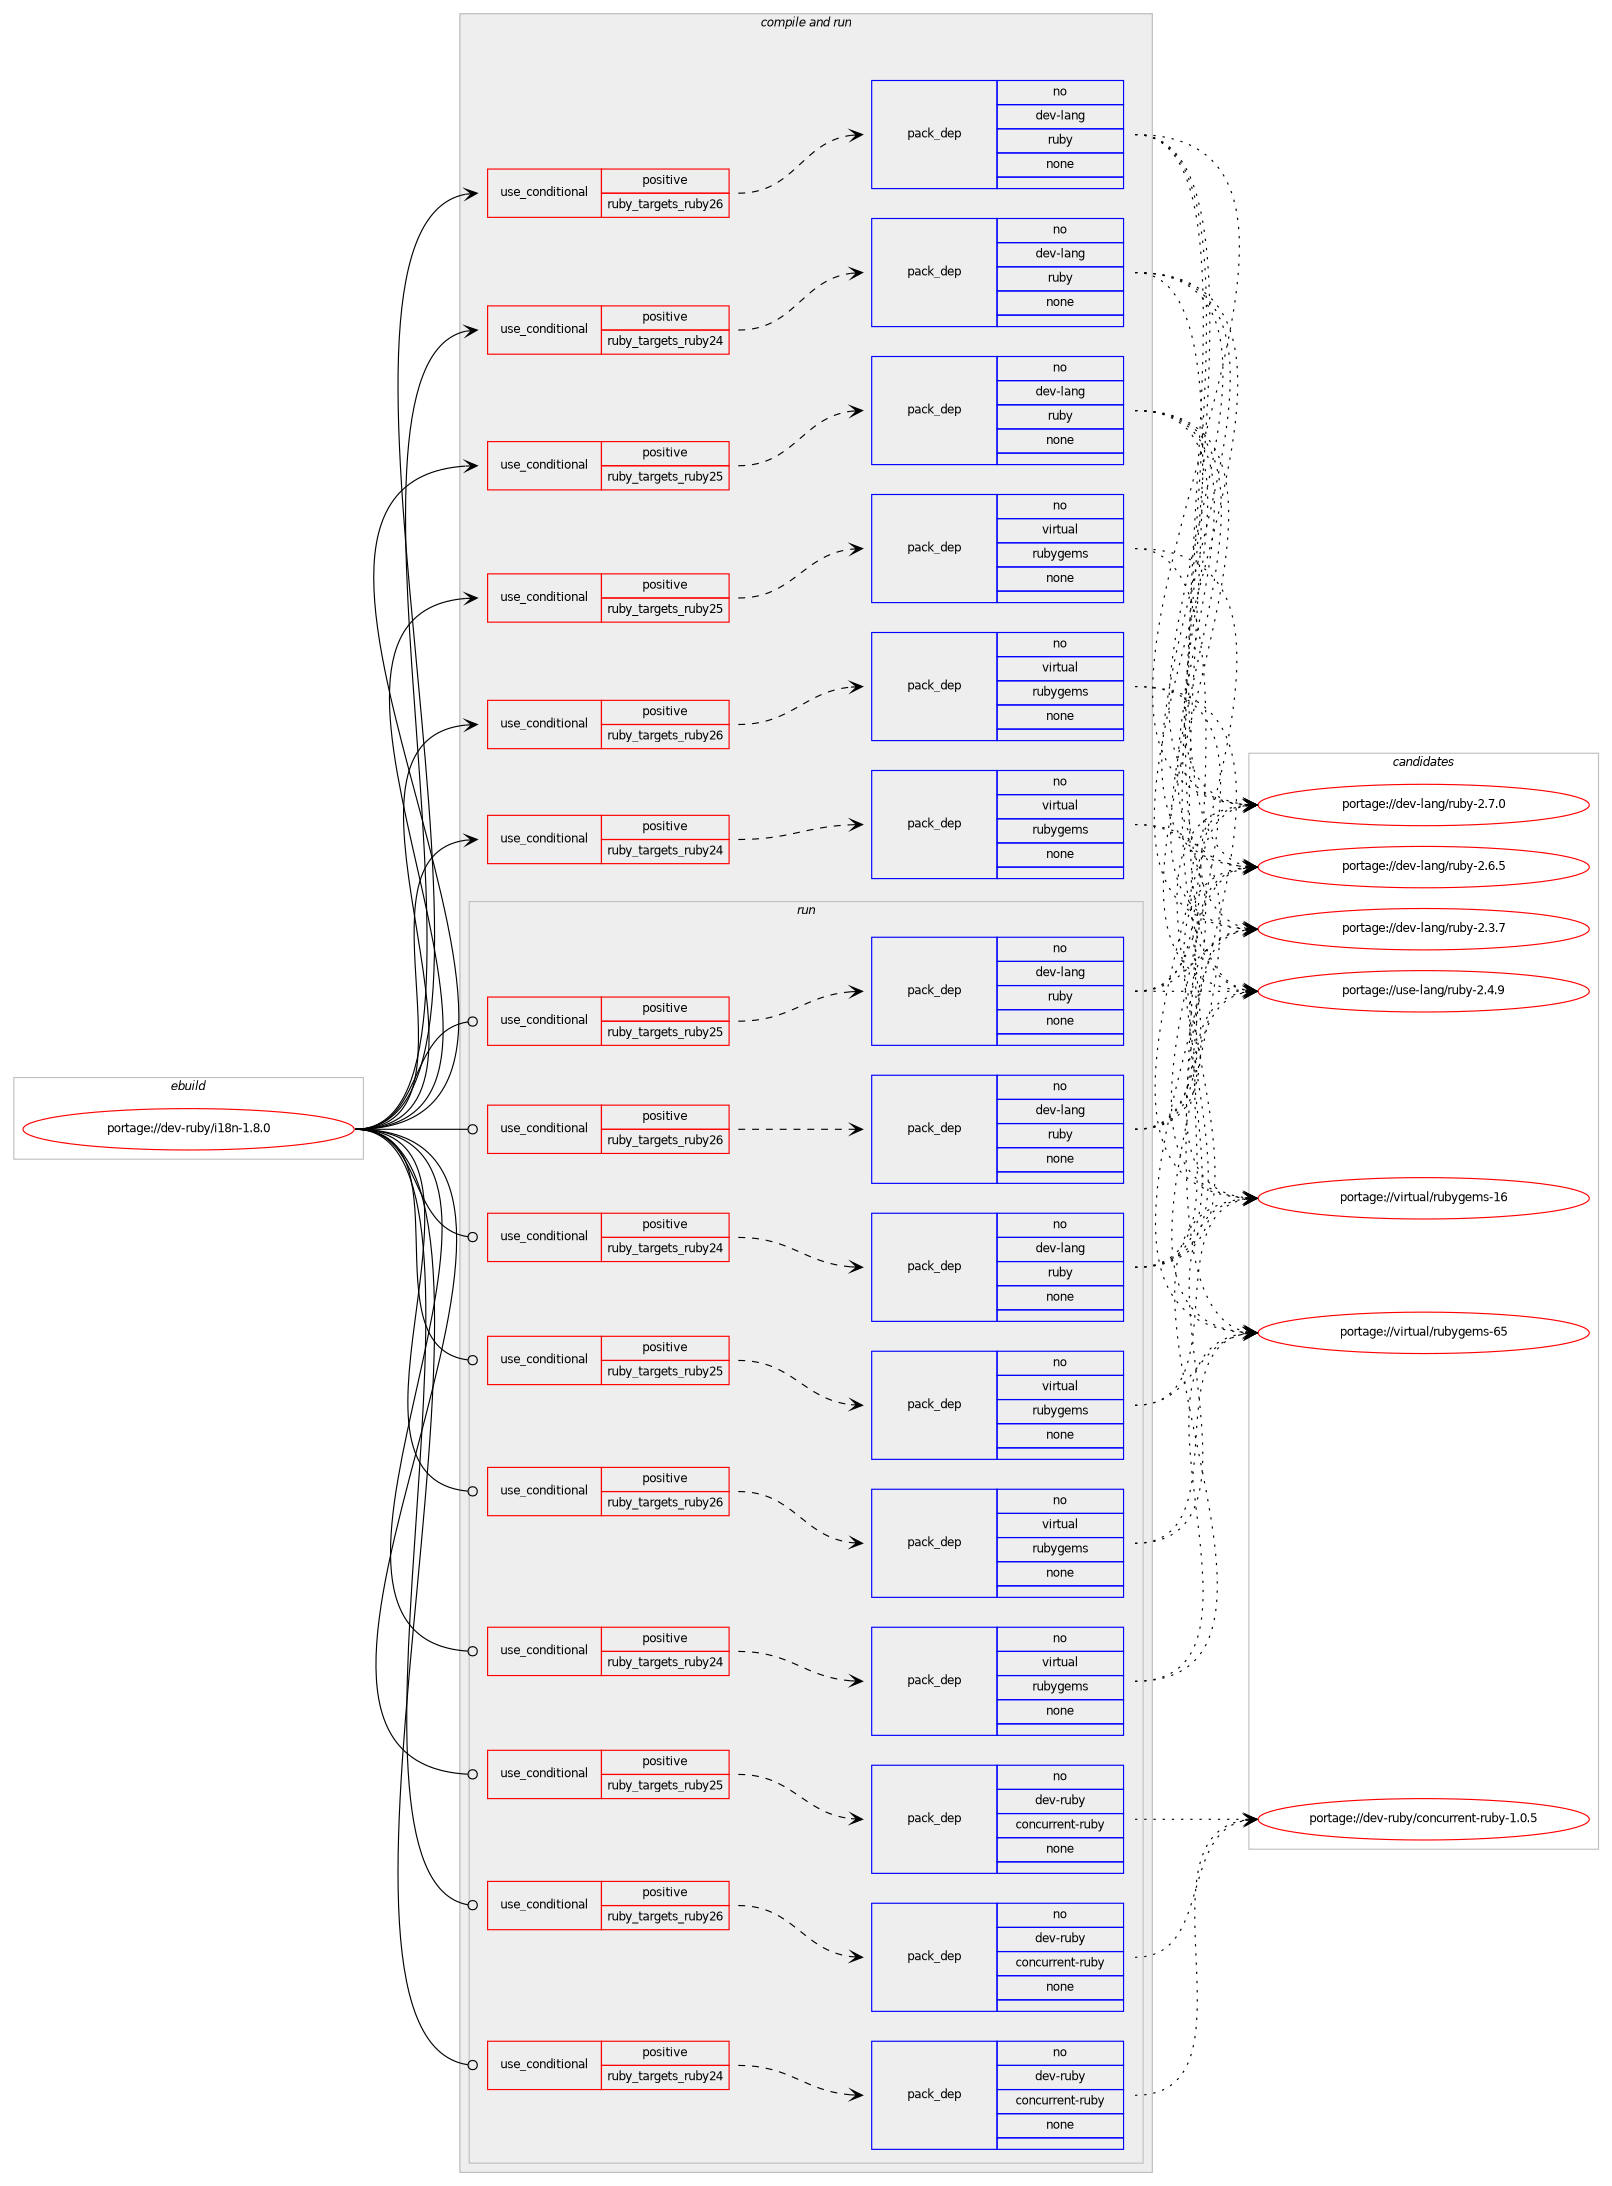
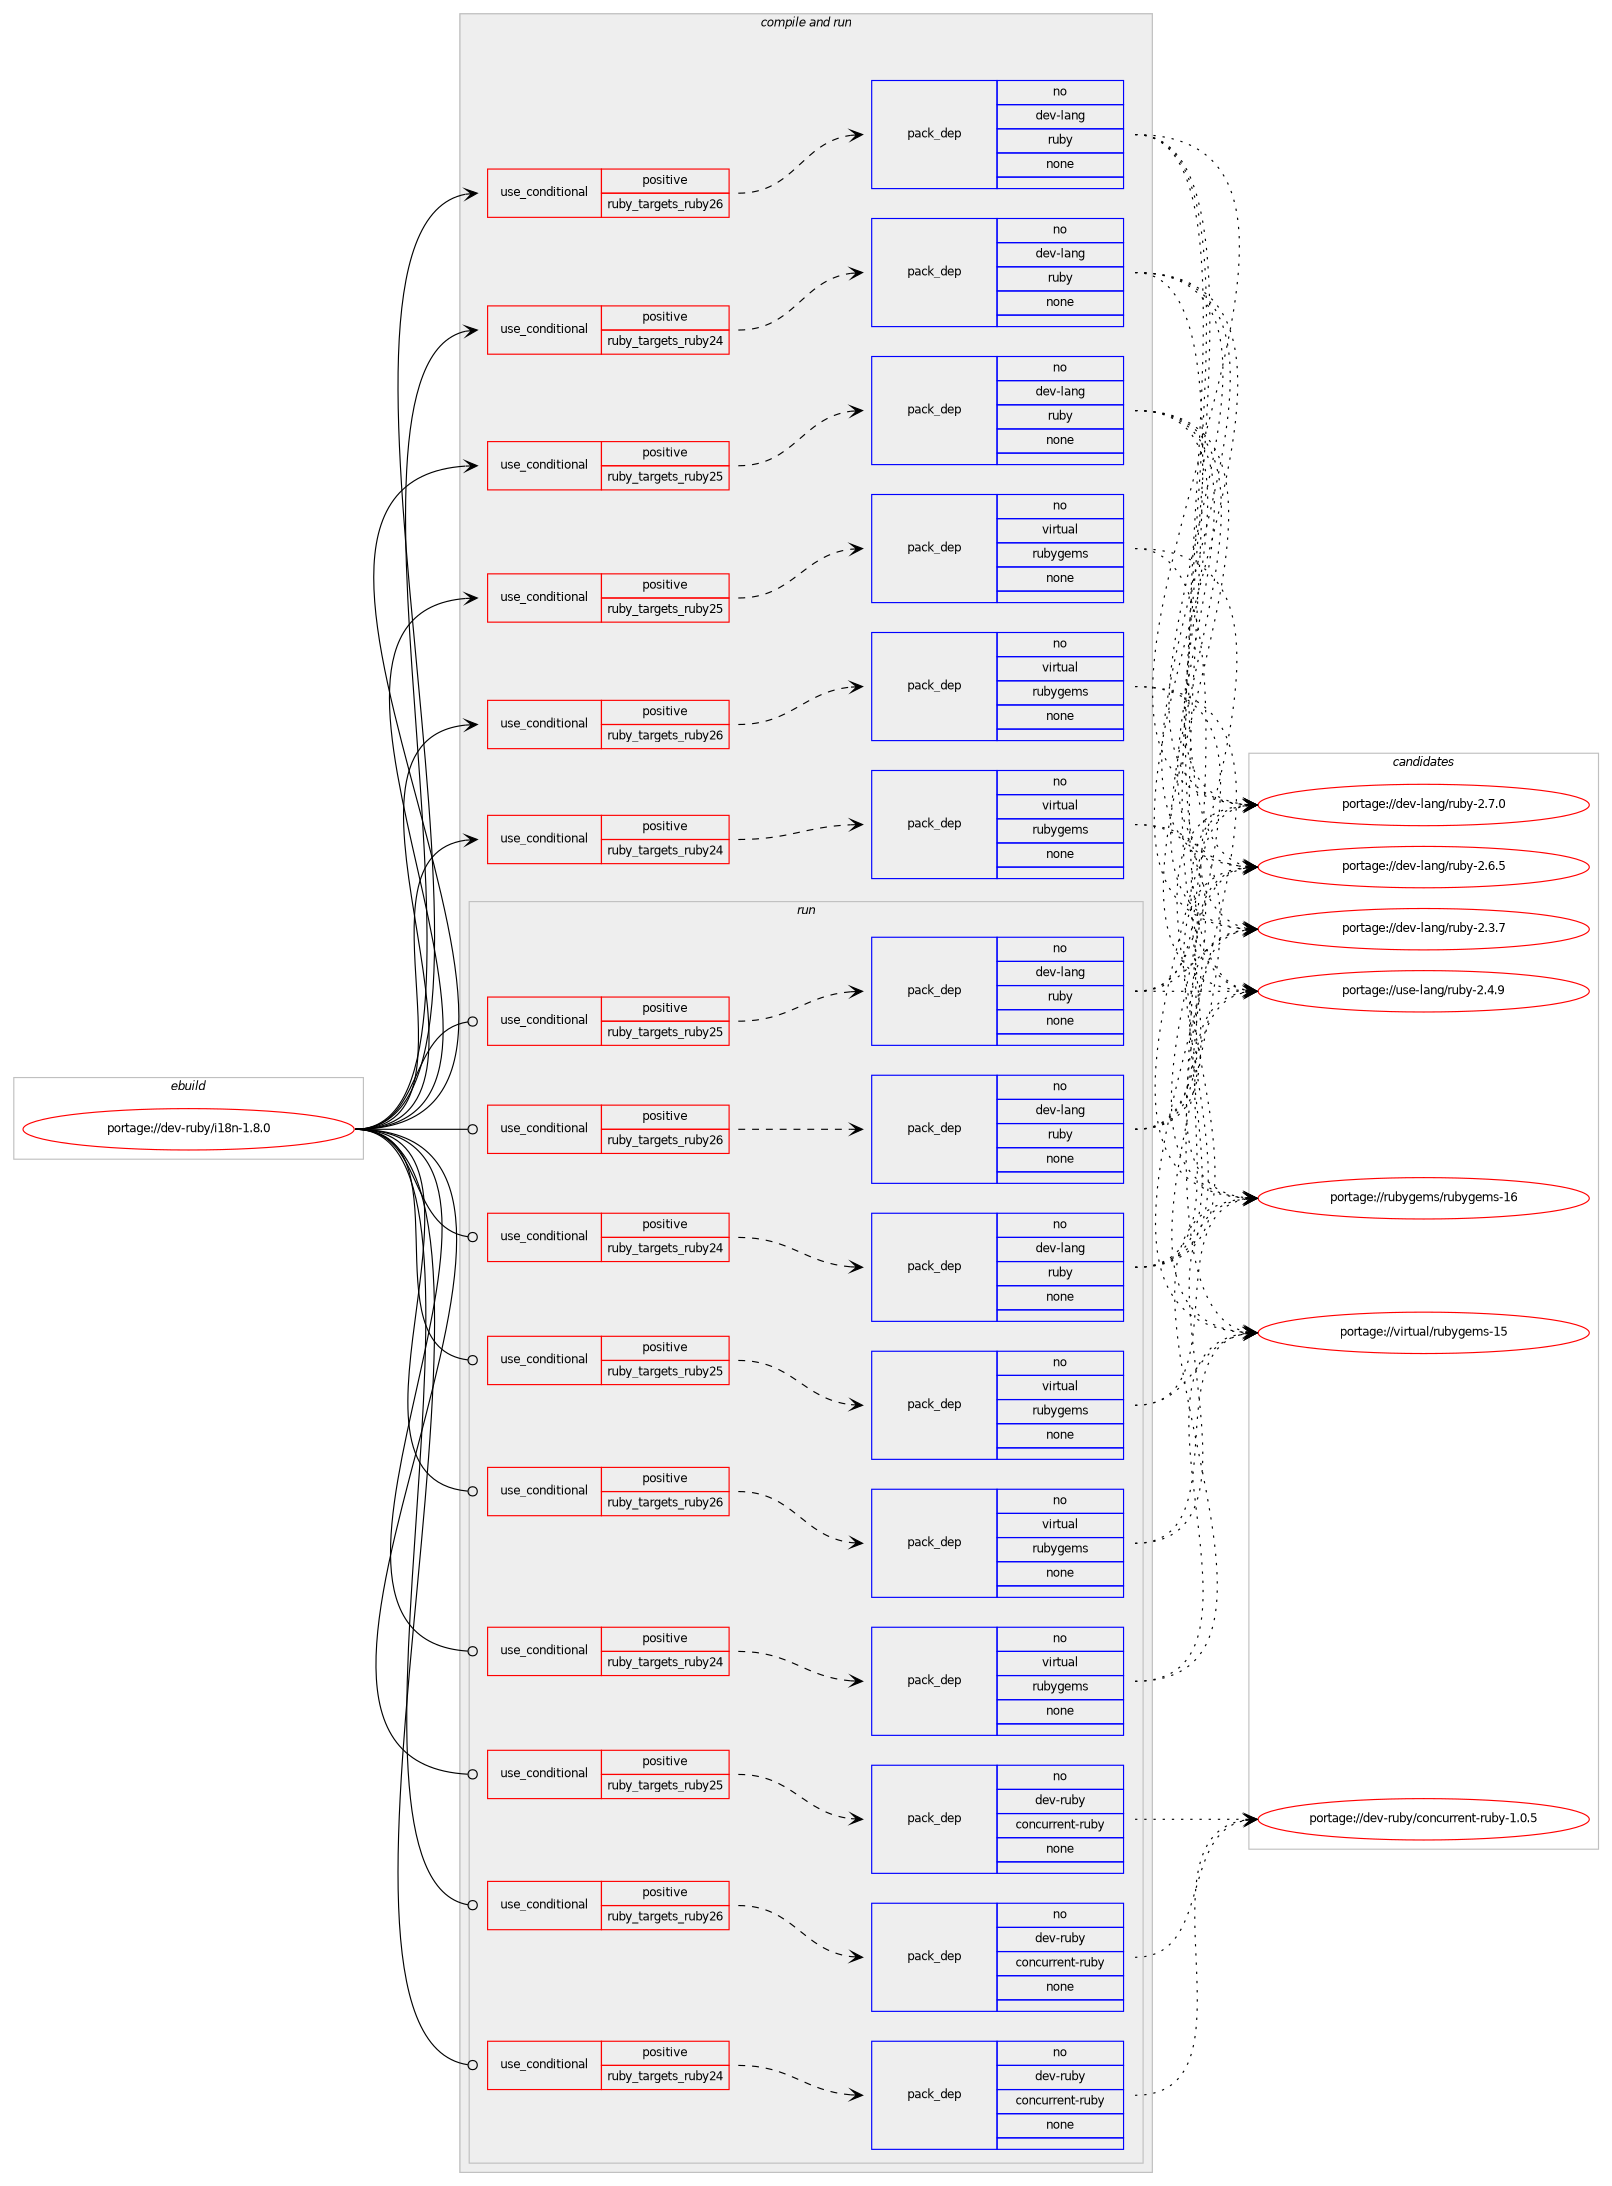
node "portage://virtual/rubygems-16": label "portage://virtual/rubygems-16" -> "portage://rubygems/rubygems-16"
node "portage://virtual/rubygems-65": label "portage://virtual/rubygems-65" -> "portage://virtual/rubygems-15"
